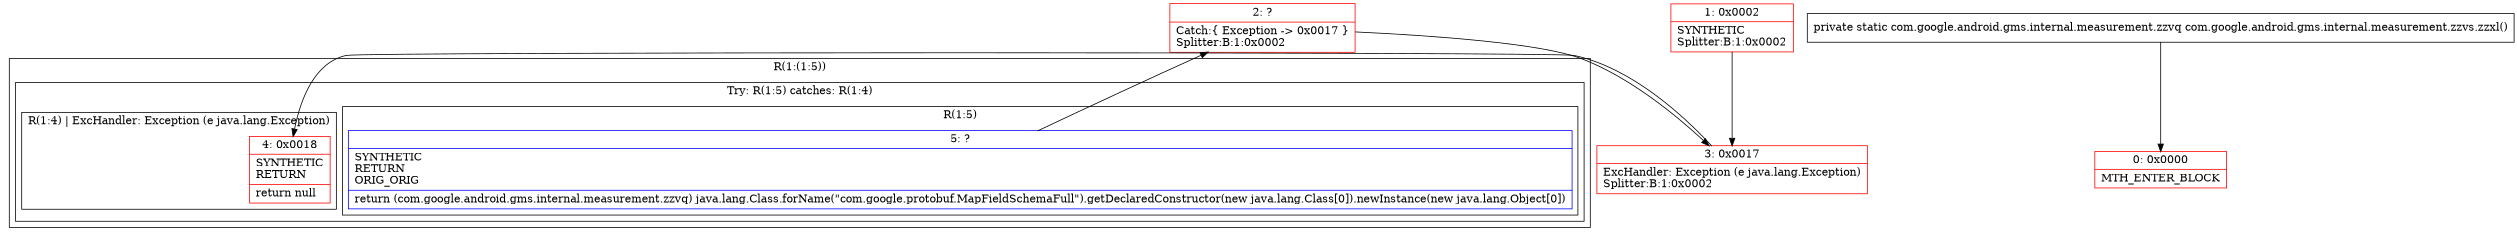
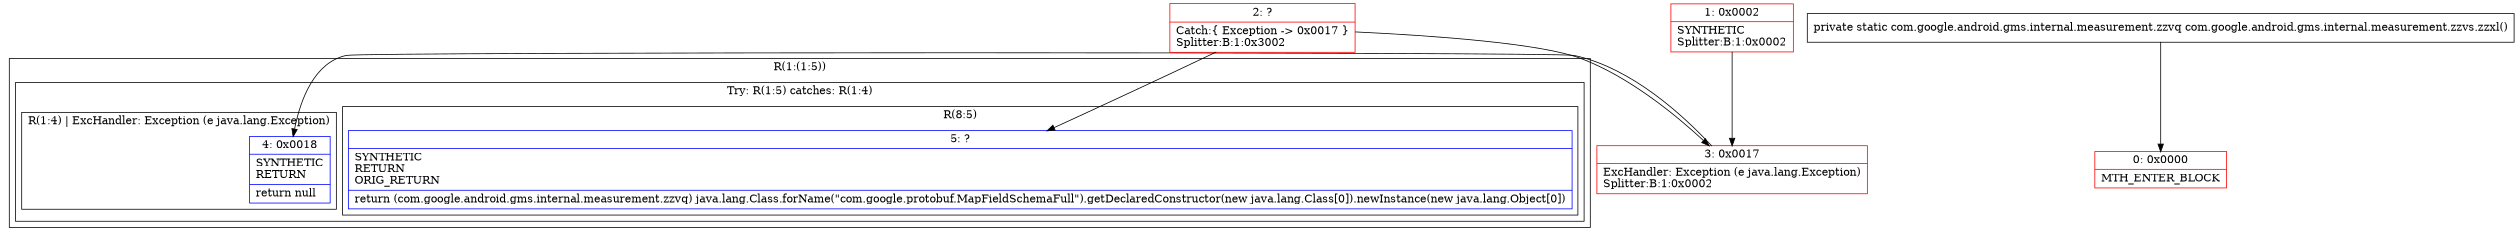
node "2: ?": text "Splitter:B:1:0x0002" -> "Splitter:B:1:0x3002"
edge "5: ?" -> "2: ?": reversed
cluster "R(1:5)": label "R(1:5)" -> "R(8:5)"
node "4: 0x0018": color red -> blue
node "5: ?": text "ORIG_ORIG" -> "ORIG_RETURN"
